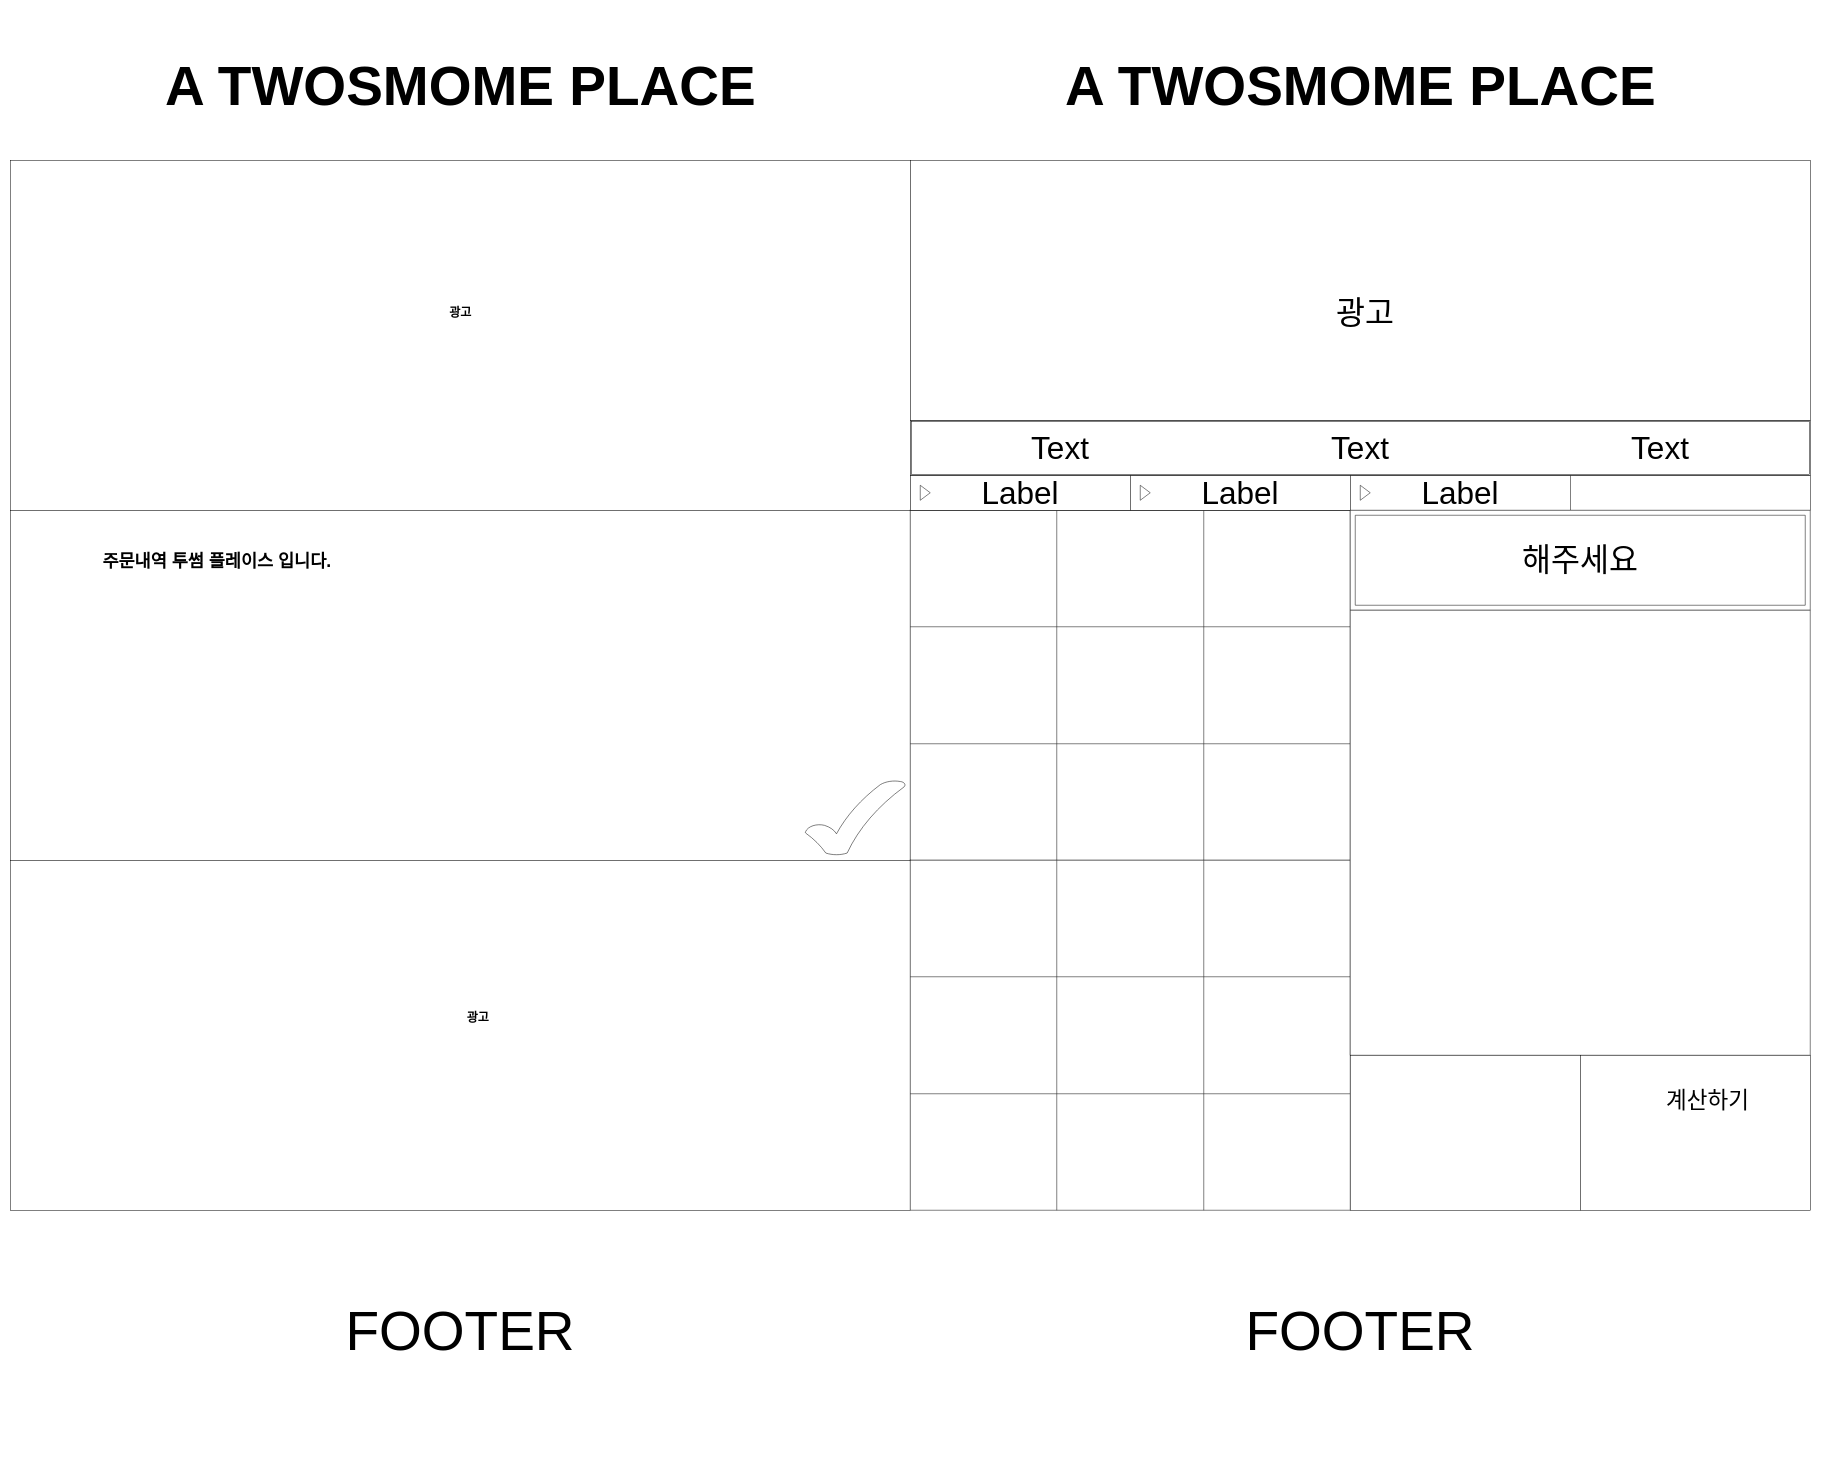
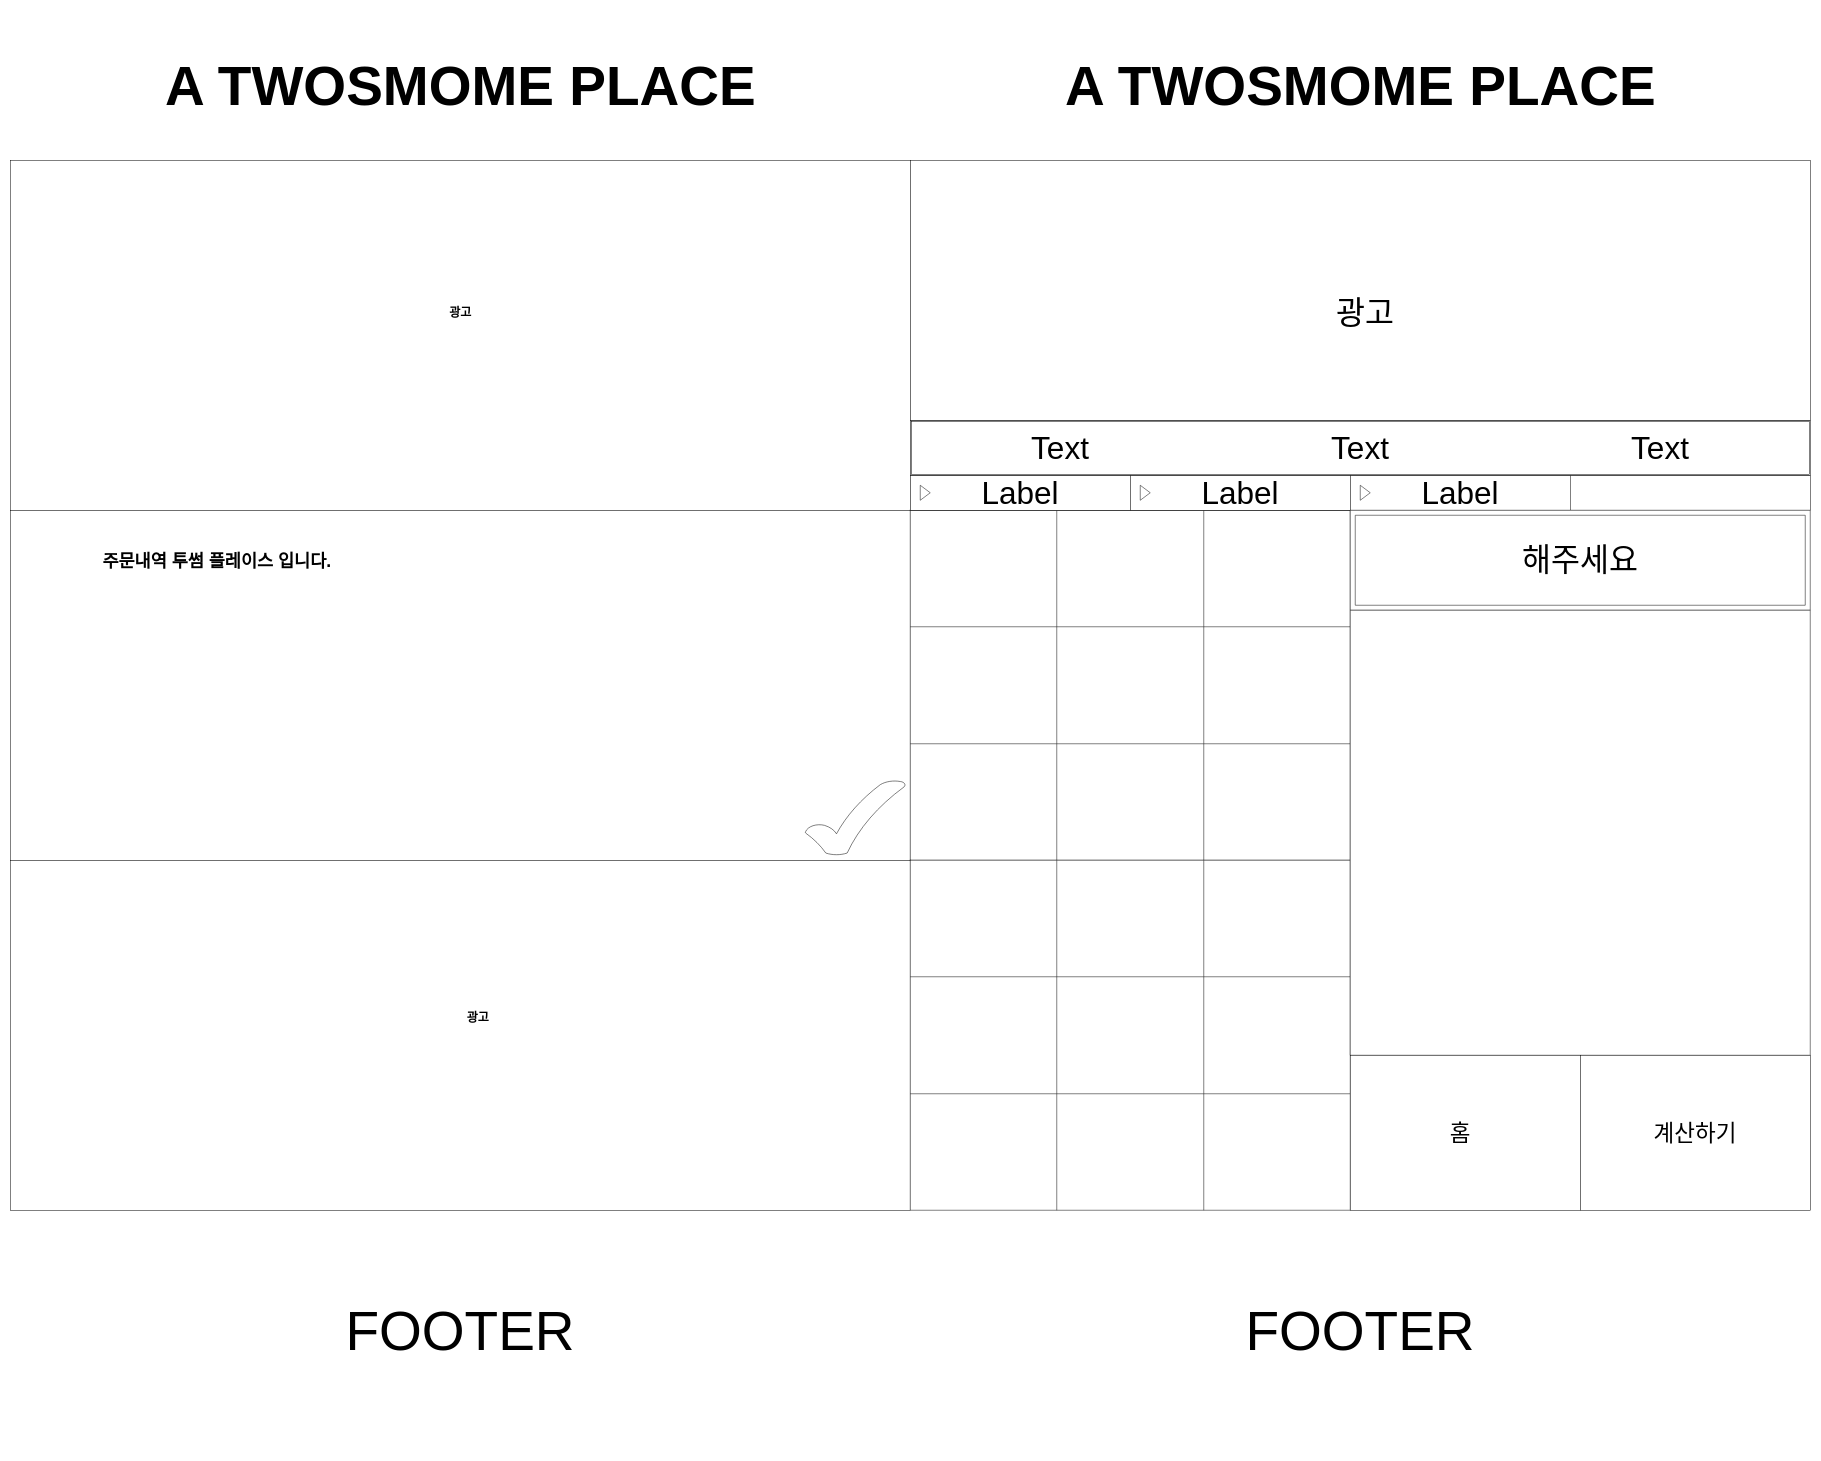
node "계산하기": moved (1708, 1100) -> (1695, 1133)
node "홈": added
